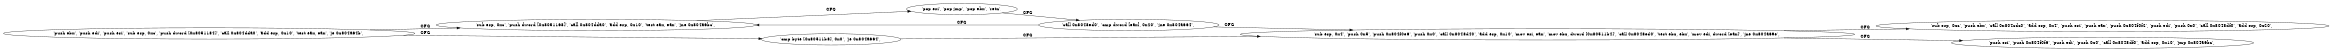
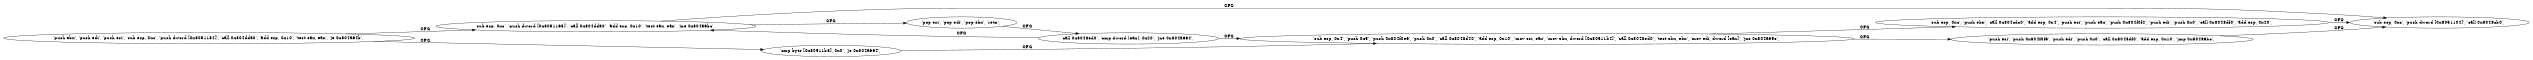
node "'pop esi', 'pop jmp', 'pop ebx', 'retn',": label "'pop esi', 'pop jmp', 'pop ebx', 'retn'," -> "'pop esi', 'pop edi', 'pop ebx', 'retn',"
node "'sub esp, 0xc', 'push dword [0x8051104]', 'call 0x8048cb0',": added
